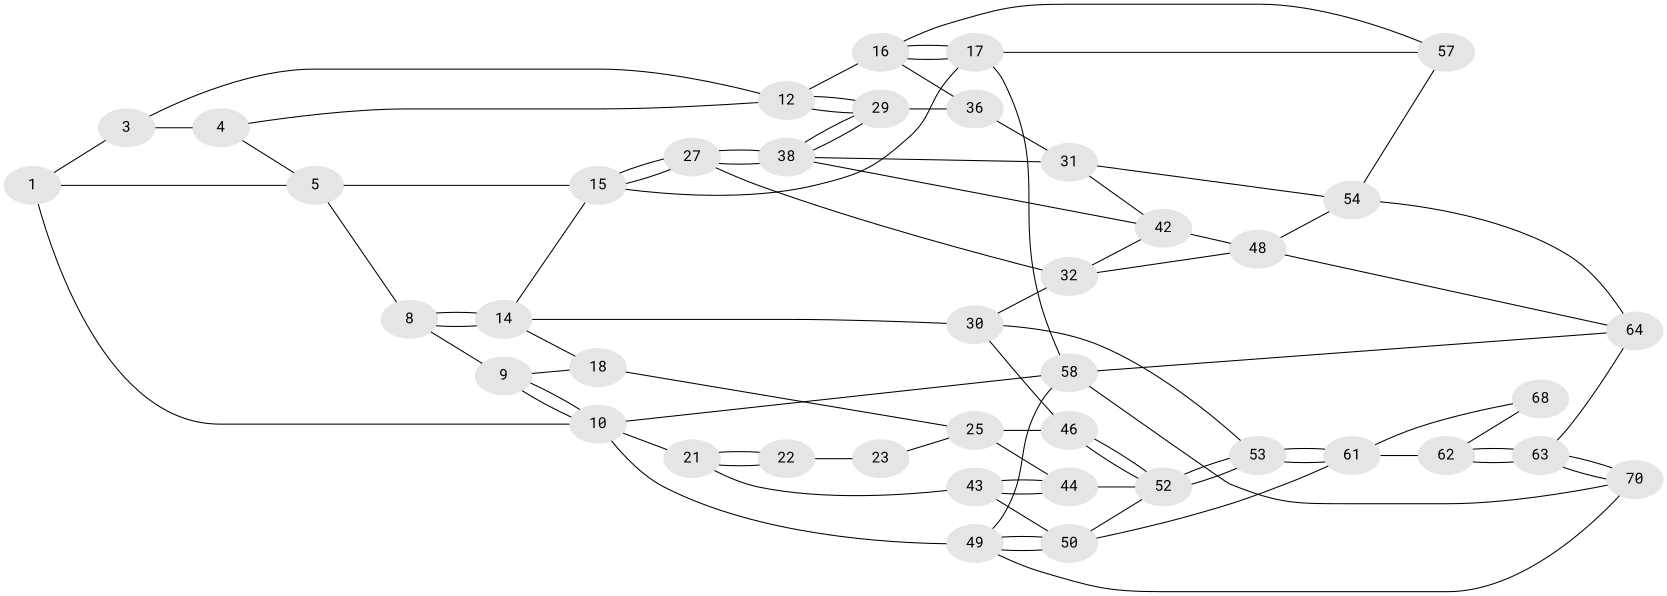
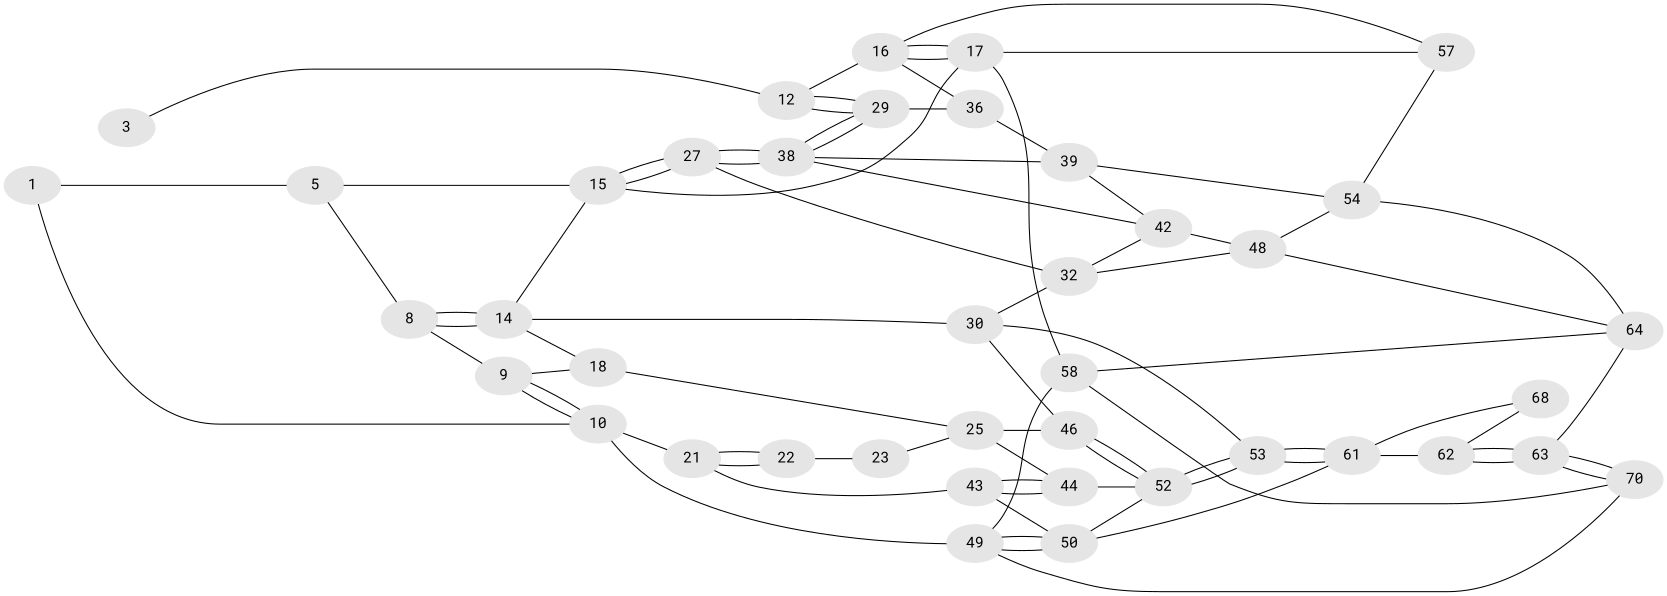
node "4": removed
edge "3" -- "1": removed
node "31": label "31" -> "39"
edge "58" -- "10": removed
